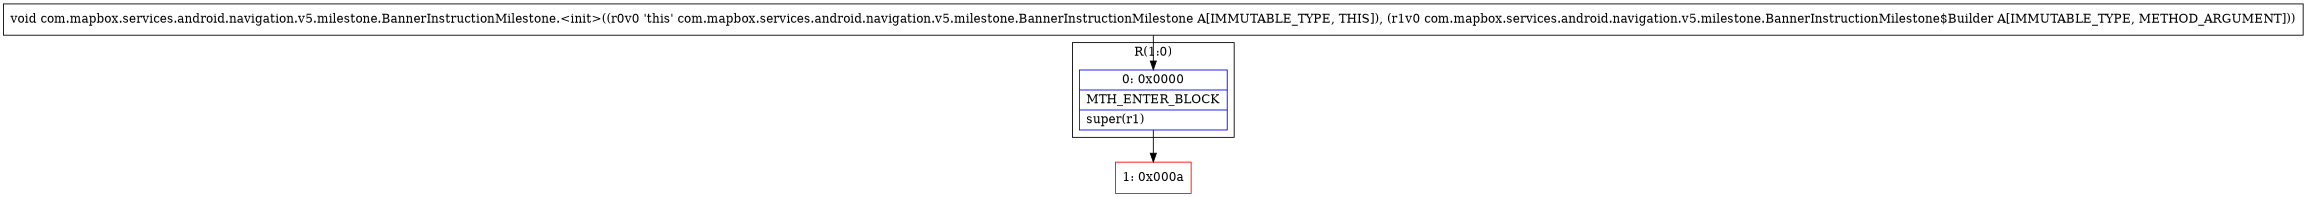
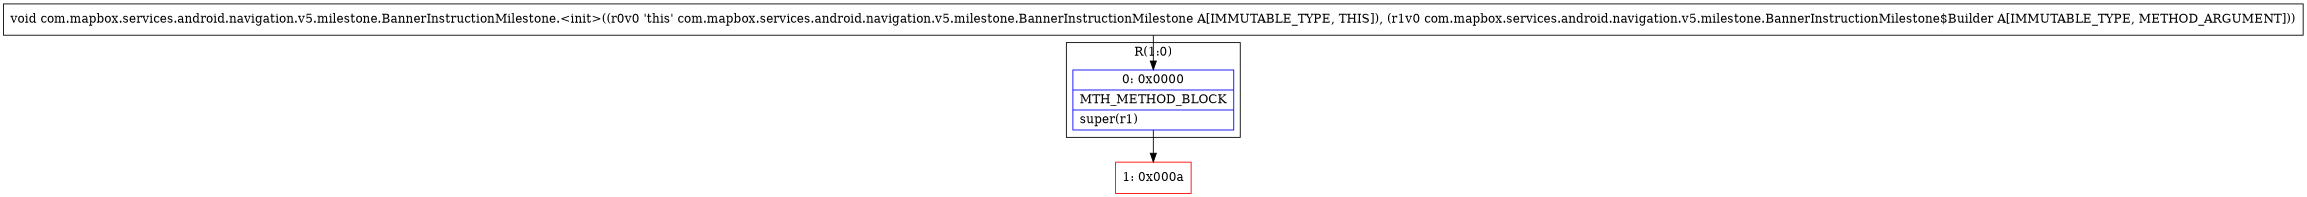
node "0: 0x0000": text "MTH_ENTER_BLOCK" -> "MTH_METHOD_BLOCK"
